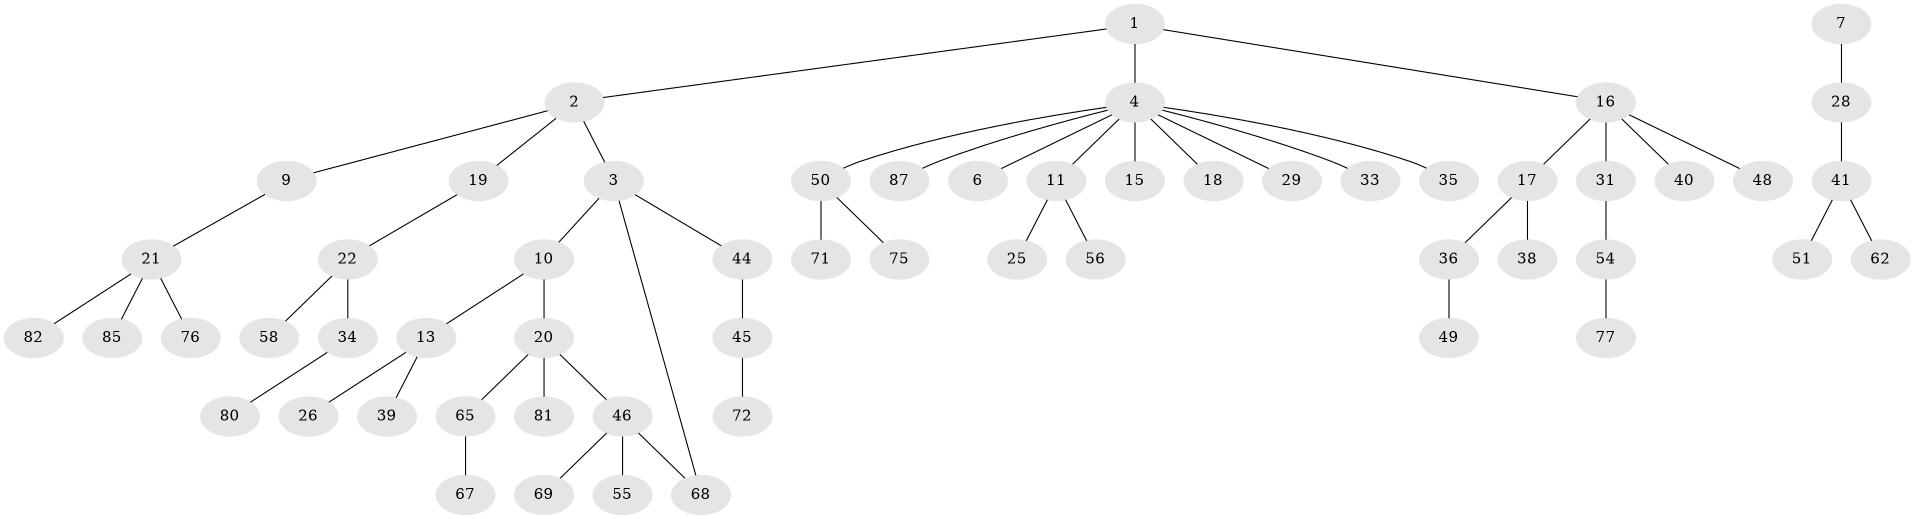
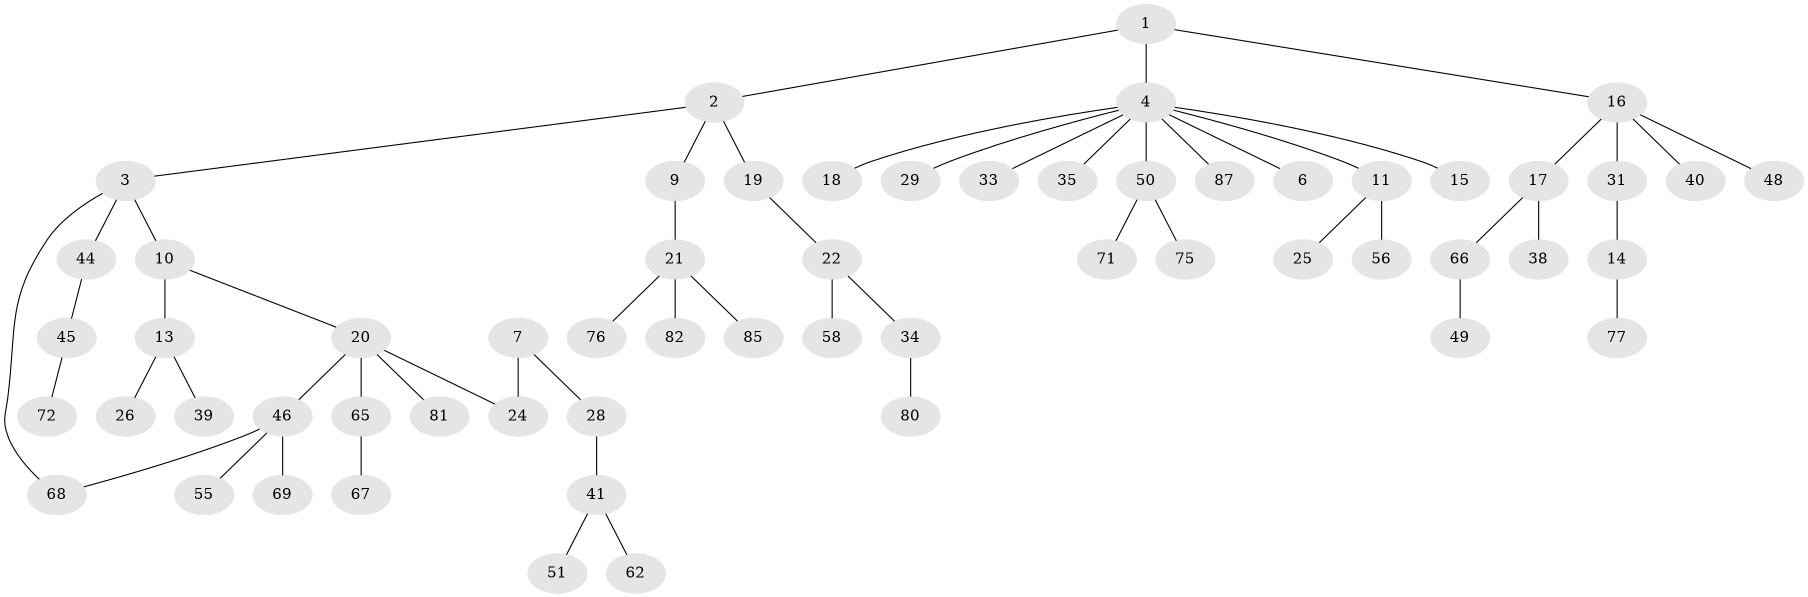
node "36": label "36" -> "66"
node "54": label "54" -> "14"
node "24": added
